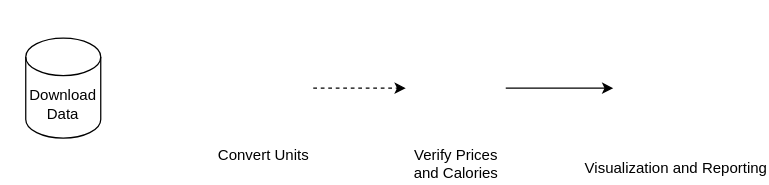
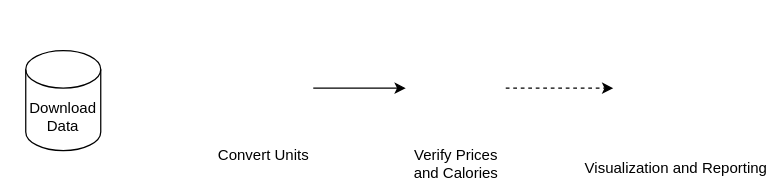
node "Download Data": moved (63, 88) -> (63, 101)
edge "Convert Units" -> "Verify Prices and Calories": style dashed -> solid
edge "Verify Prices and Calories" -> "Visualization and Reporting": style solid -> dashed
